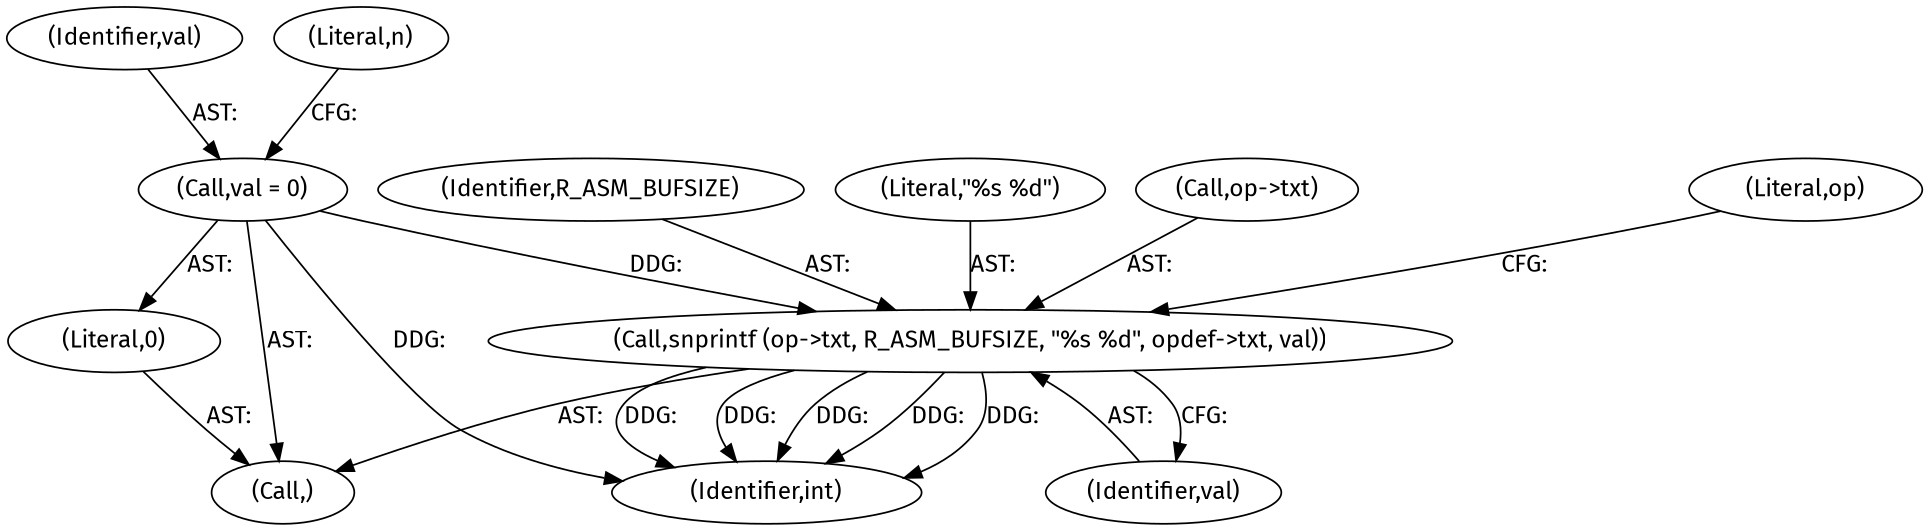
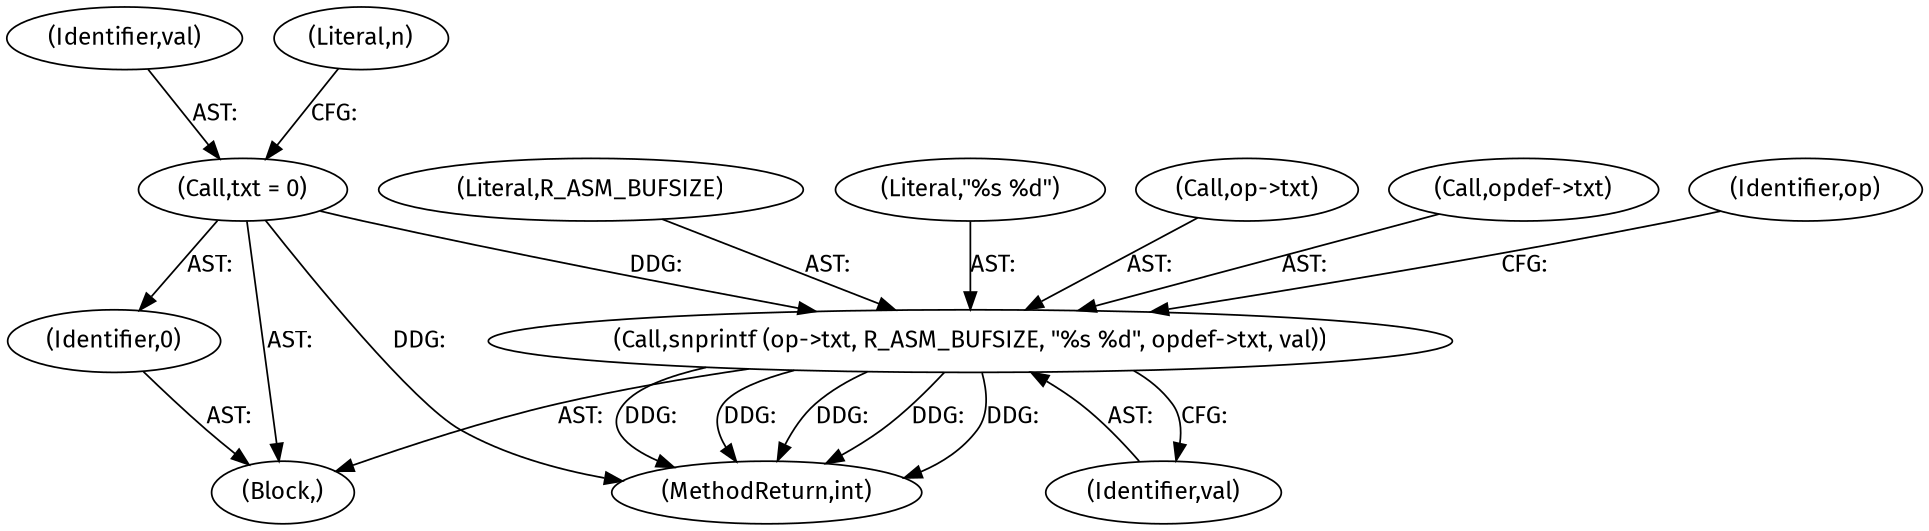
node "(Call,val = 0)": label "(Call,val = 0)" -> "(Call,txt = 0)"
node "(Identifier,R_ASM_BUFSIZE)": label "(Identifier,R_ASM_BUFSIZE)" -> "(Literal,R_ASM_BUFSIZE)"
node "(Call,opdef->txt)": added
node "(Literal,op)": label "(Literal,op)" -> "(Identifier,op)"
node "(Literal,0)": label "(Literal,0)" -> "(Identifier,0)"
node "(Call,)": label "(Call,)" -> "(Block,)"
node "(Identifier,int)": label "(Identifier,int)" -> "(MethodReturn,int)"
